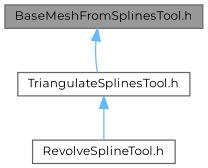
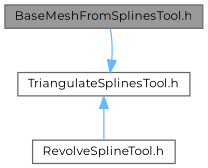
edge "TriangulateSplinesTool.h" -> "BaseMeshFromSplinesTool.h": reversed
